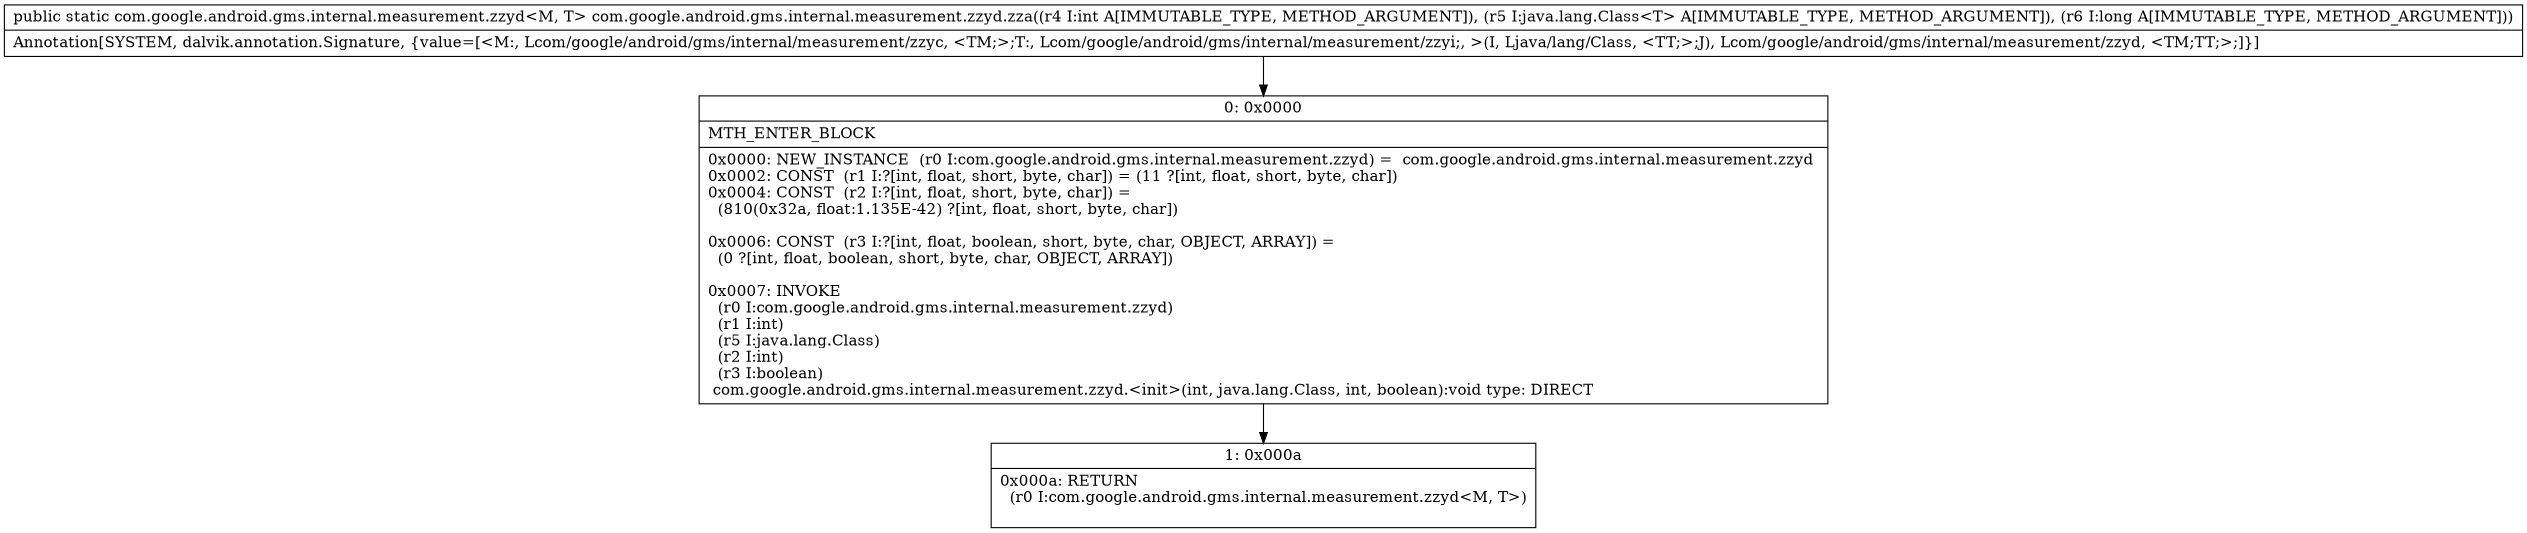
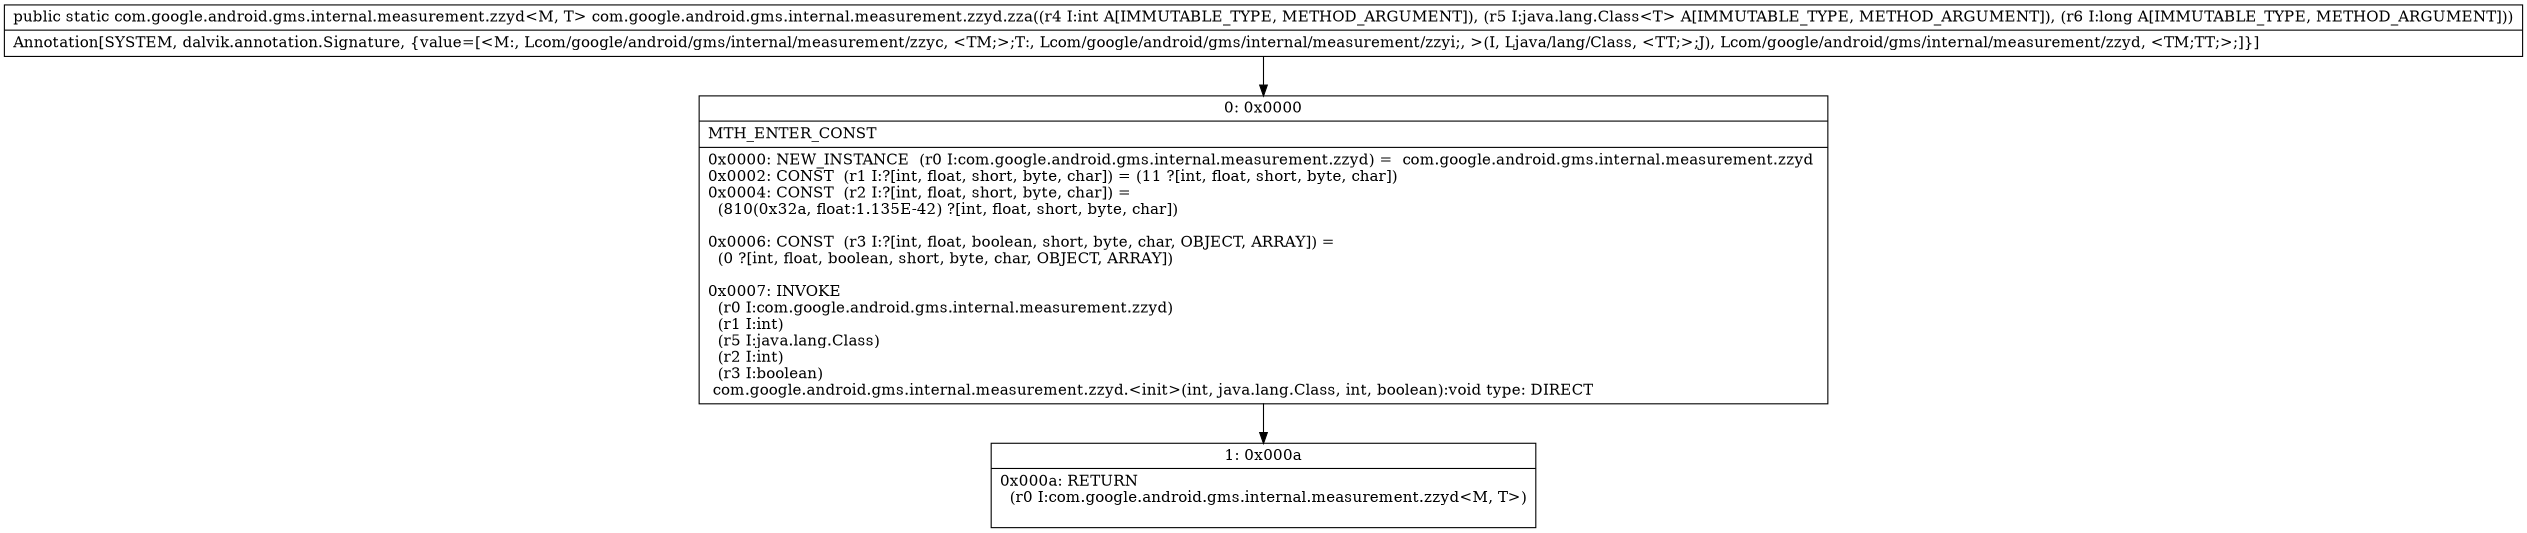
node "0: 0x0000": text "MTH_ENTER_BLOCK" -> "MTH_ENTER_CONST"
